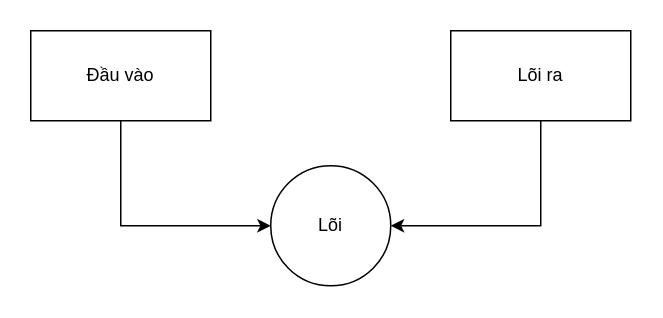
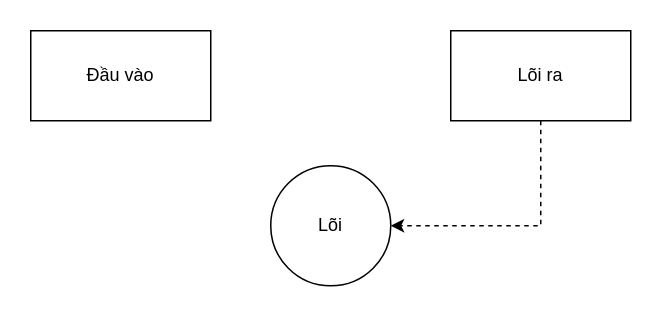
edge "Đầu vào" -> "Lõi": removed
edge "Lõi ra" -> "Lõi": style solid -> dashed
